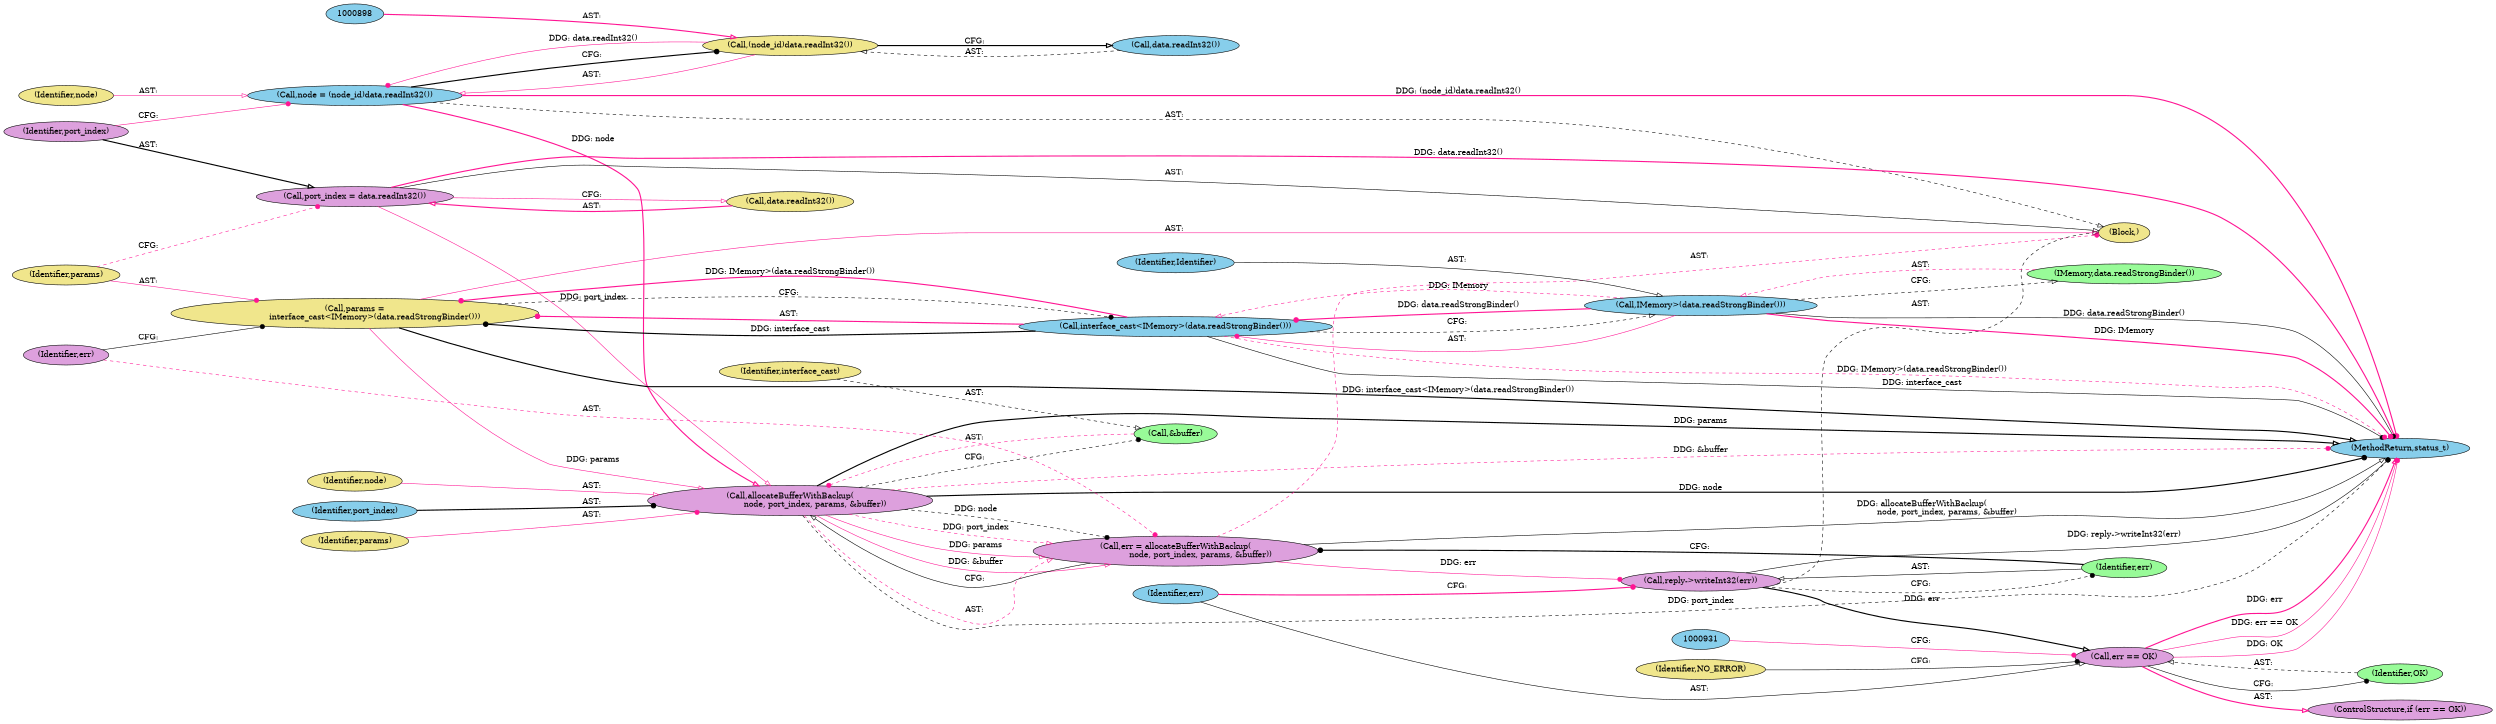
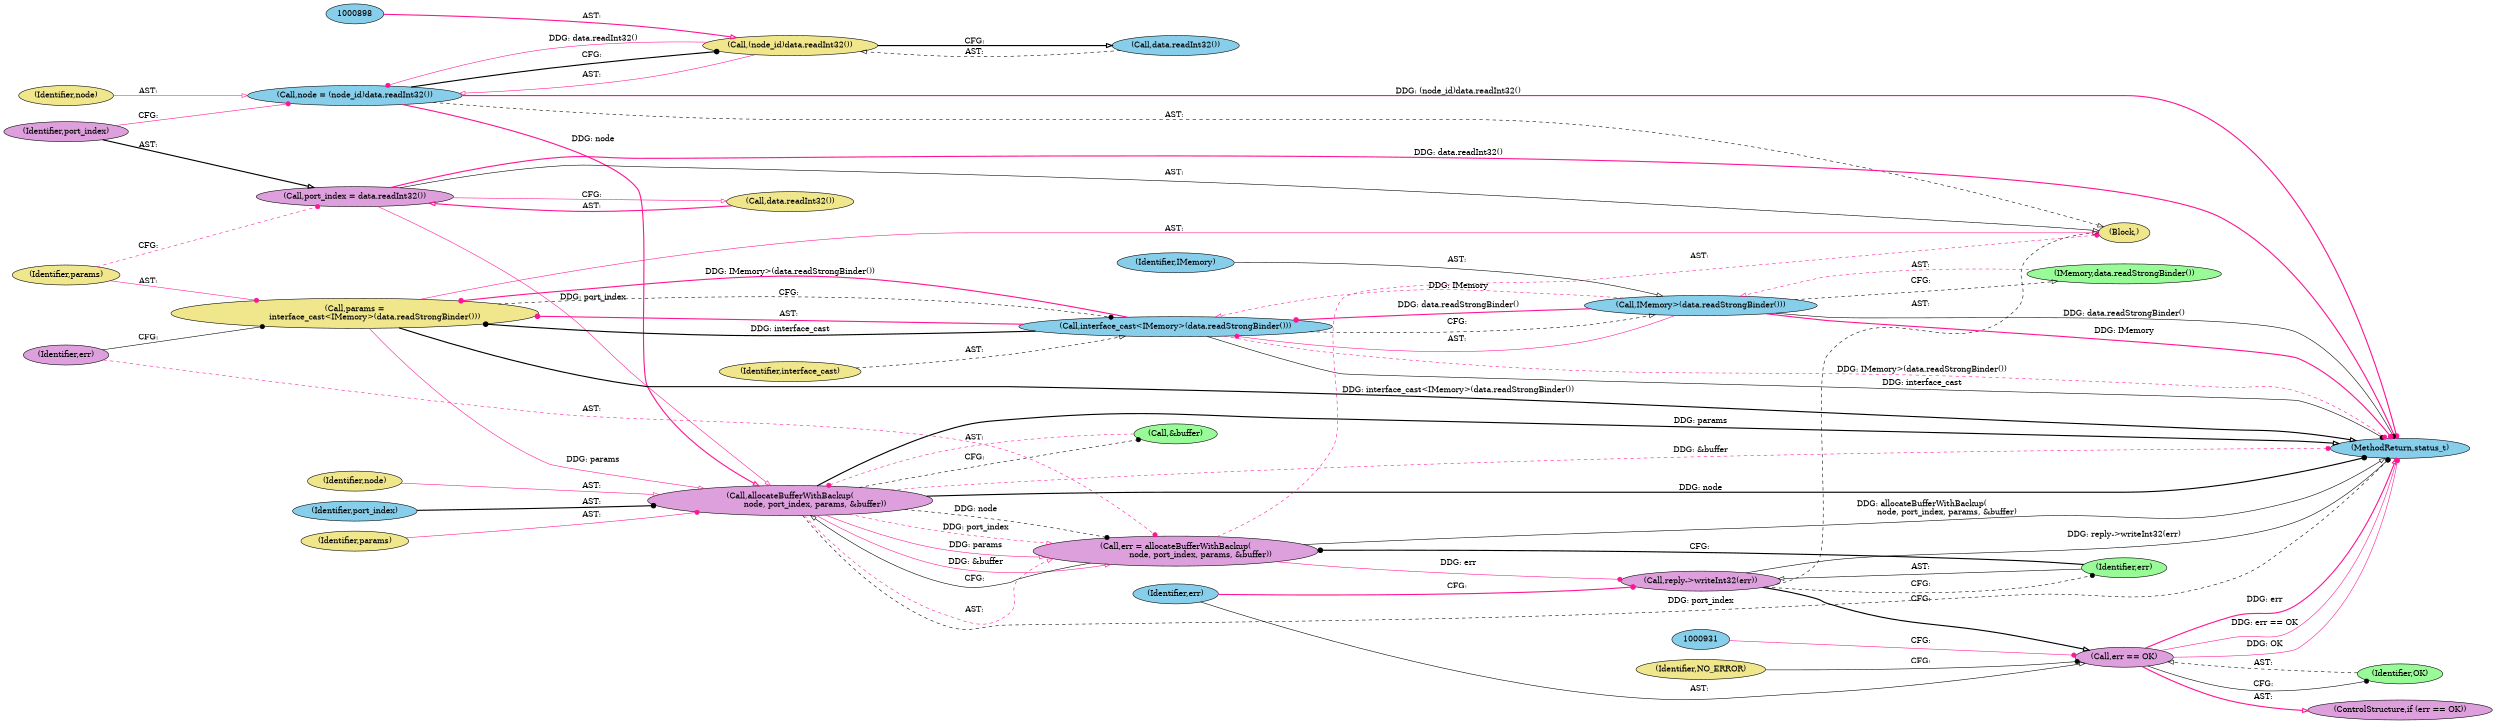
node "(Identifier,Identifier)": label "(Identifier,Identifier)" -> "(Identifier,IMemory)"
edge "(Identifier,interface_cast)" -> "(Call,&buffer)": now "(Identifier,interface_cast)" -> "(Call,interface_cast<IMemory>(data.readStrongBinder()))"
edge "(Call,reply->writeInt32(err))" -> "(Call,err == OK)": label "DDG: err" -> "CFG: "
